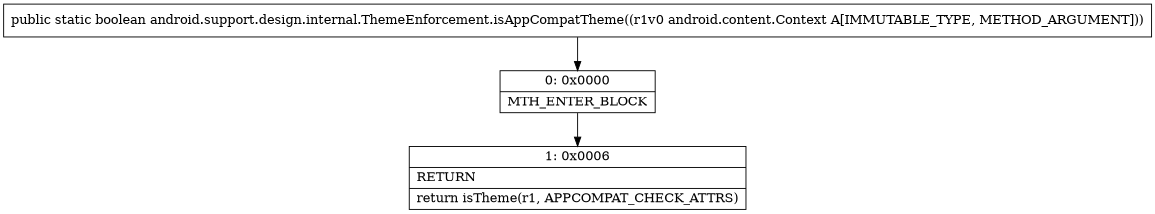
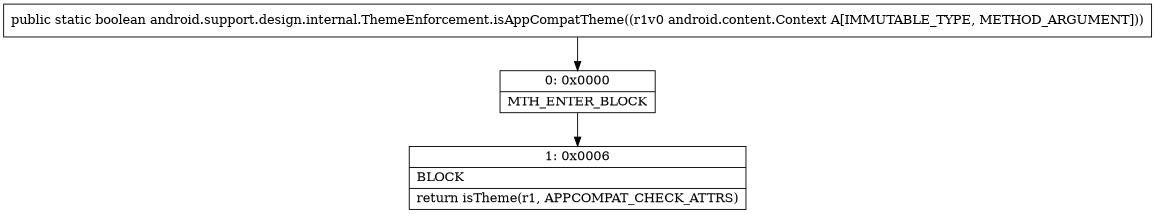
node "1: 0x0006": text "RETURN" -> "BLOCK"
